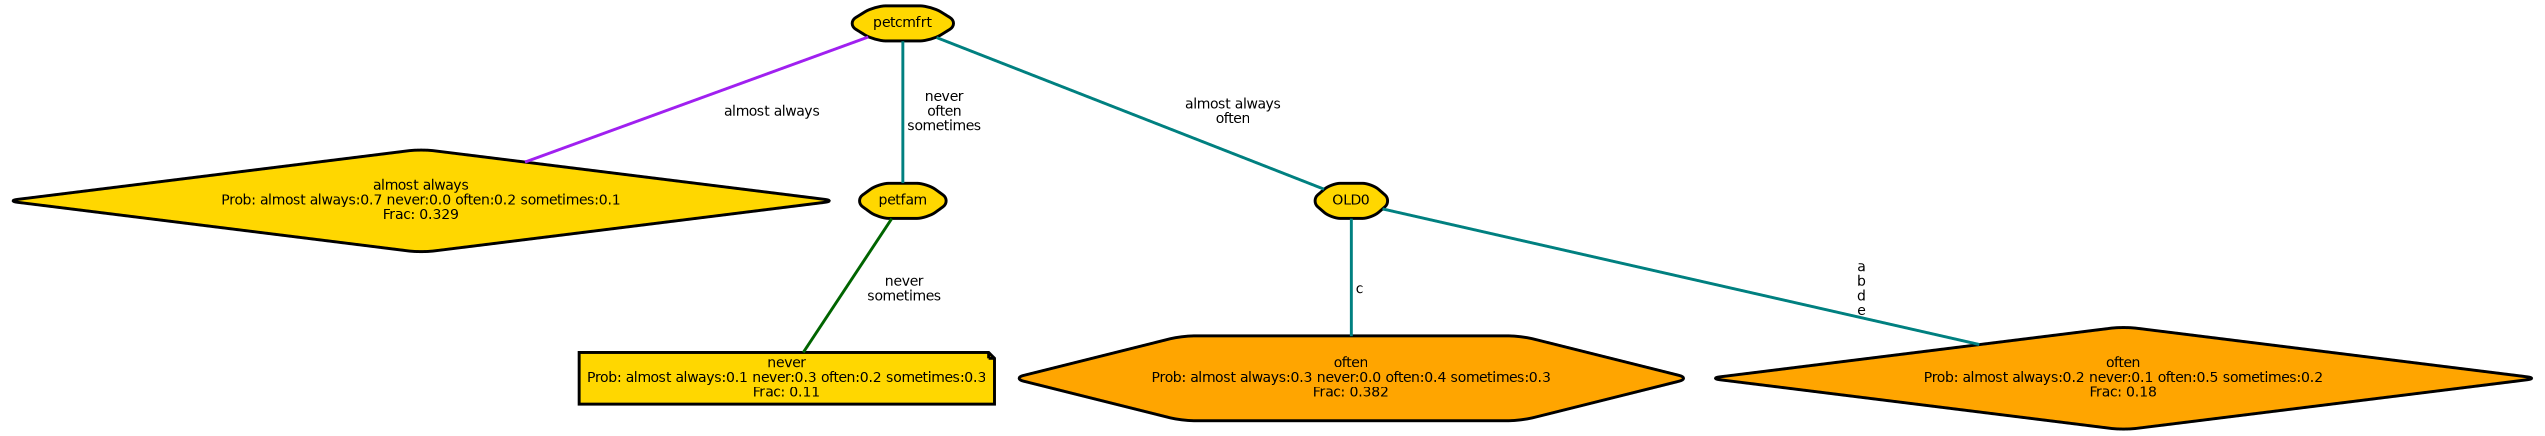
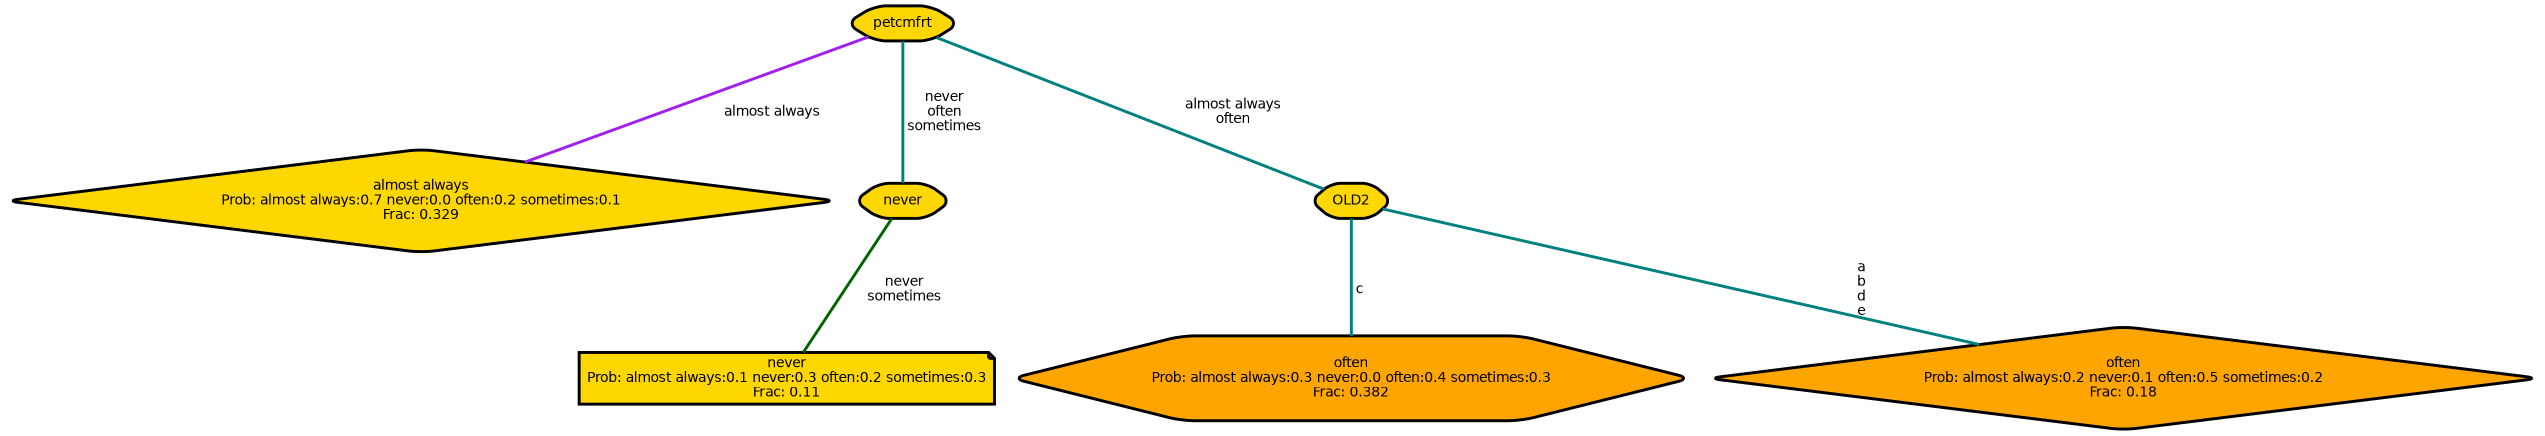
node "petfam": label "petfam" -> "never"
node "OLD0": label "OLD0" -> "OLD2"
